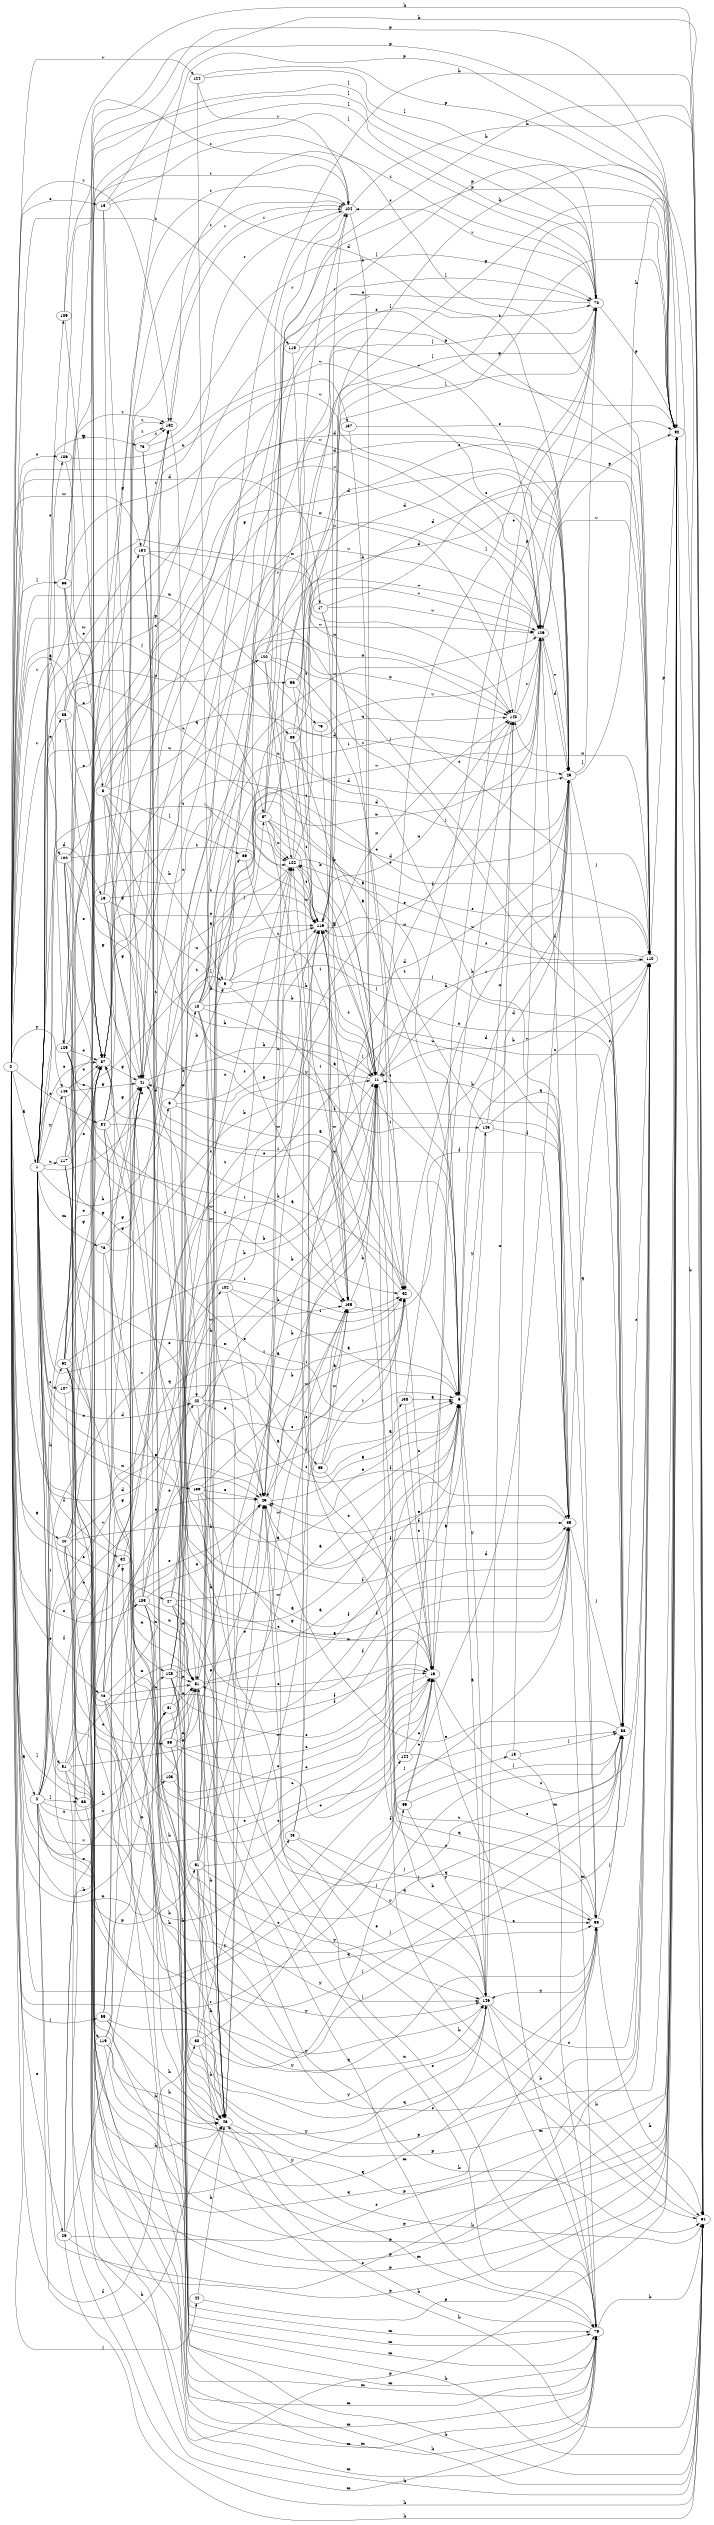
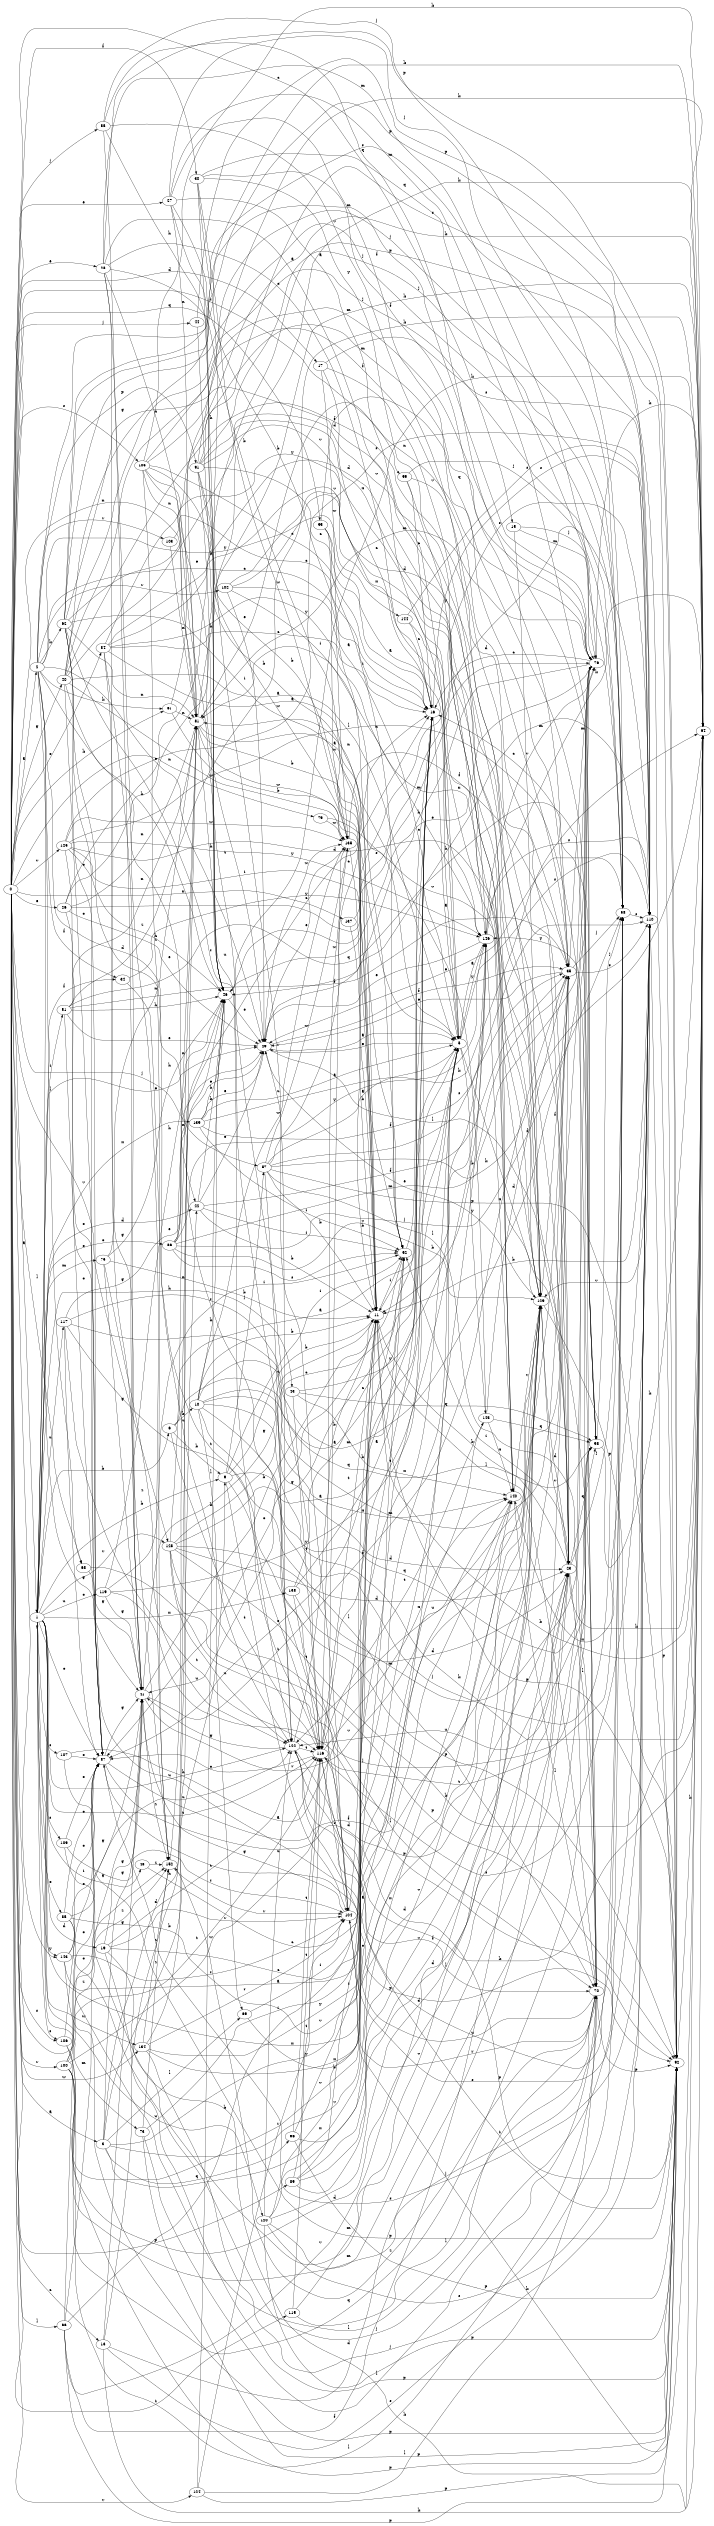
edge "138" -> "116": added, label "t"
node "48": added
